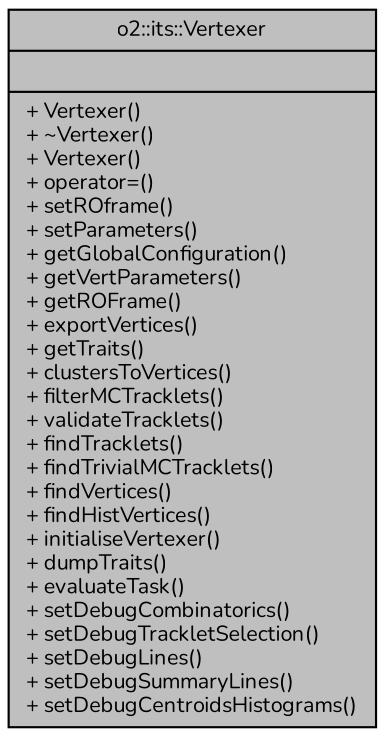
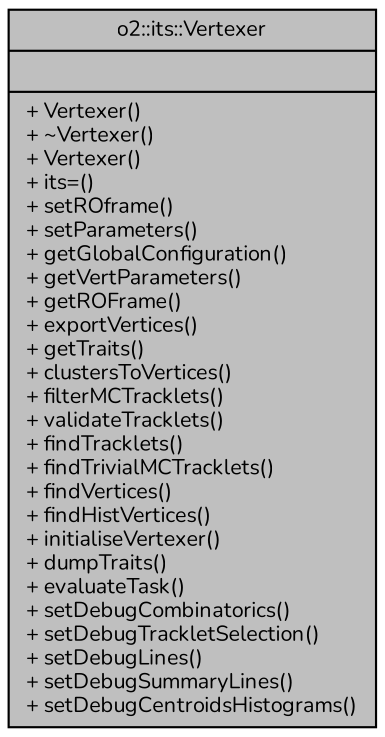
node "o2::its::Vertexer": text "+ operator=()" -> "+ its=()"
